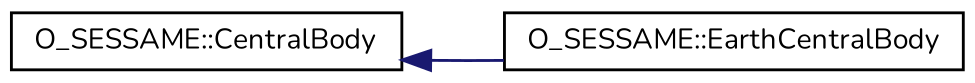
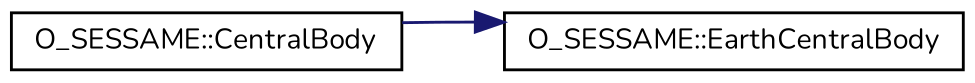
edge "O_SESSAME::EarthCentralBody" -> "O_SESSAME::CentralBody": reversed
